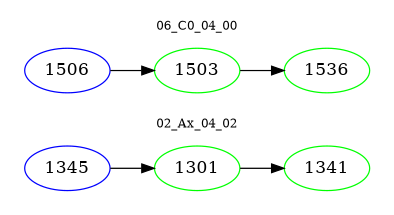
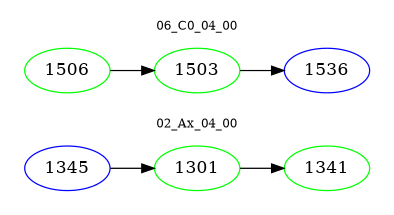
node "1506": color blue -> green
node "1536": color green -> blue
cluster "02_Ax_04_02": label "02_Ax_04_02" -> "02_Ax_04_00"
